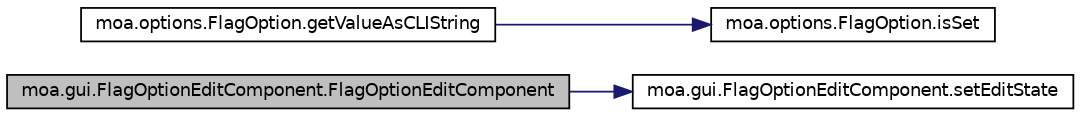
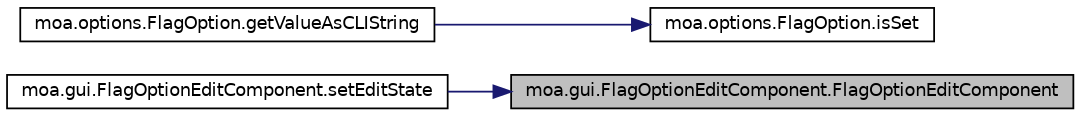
edge "moa.gui.FlagOptionEditComponent.FlagOptionEditComponent" -> "moa.gui.FlagOptionEditComponent.setEditState": reversed
